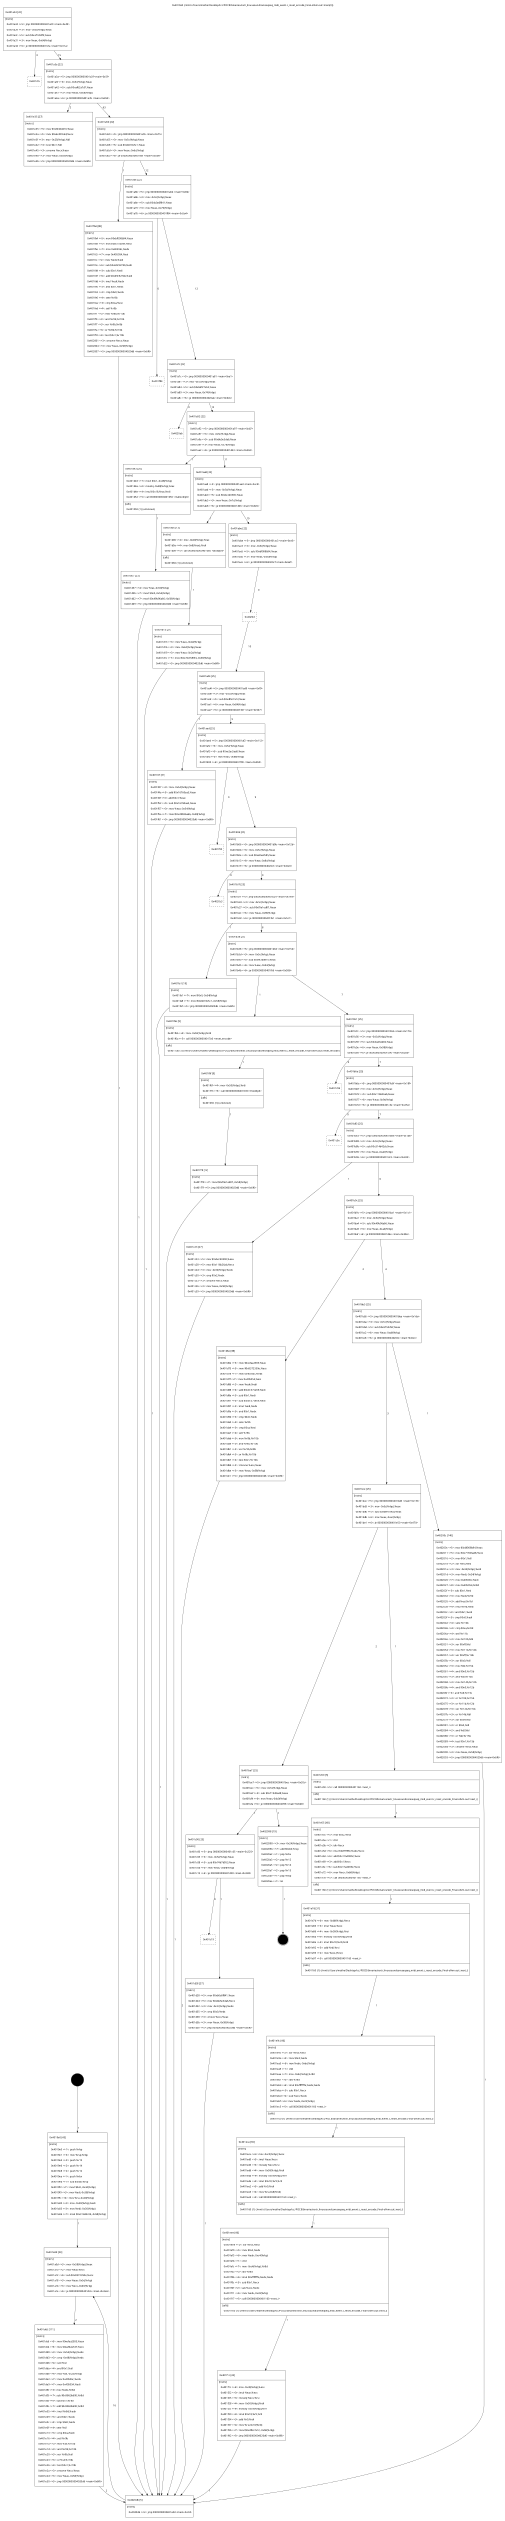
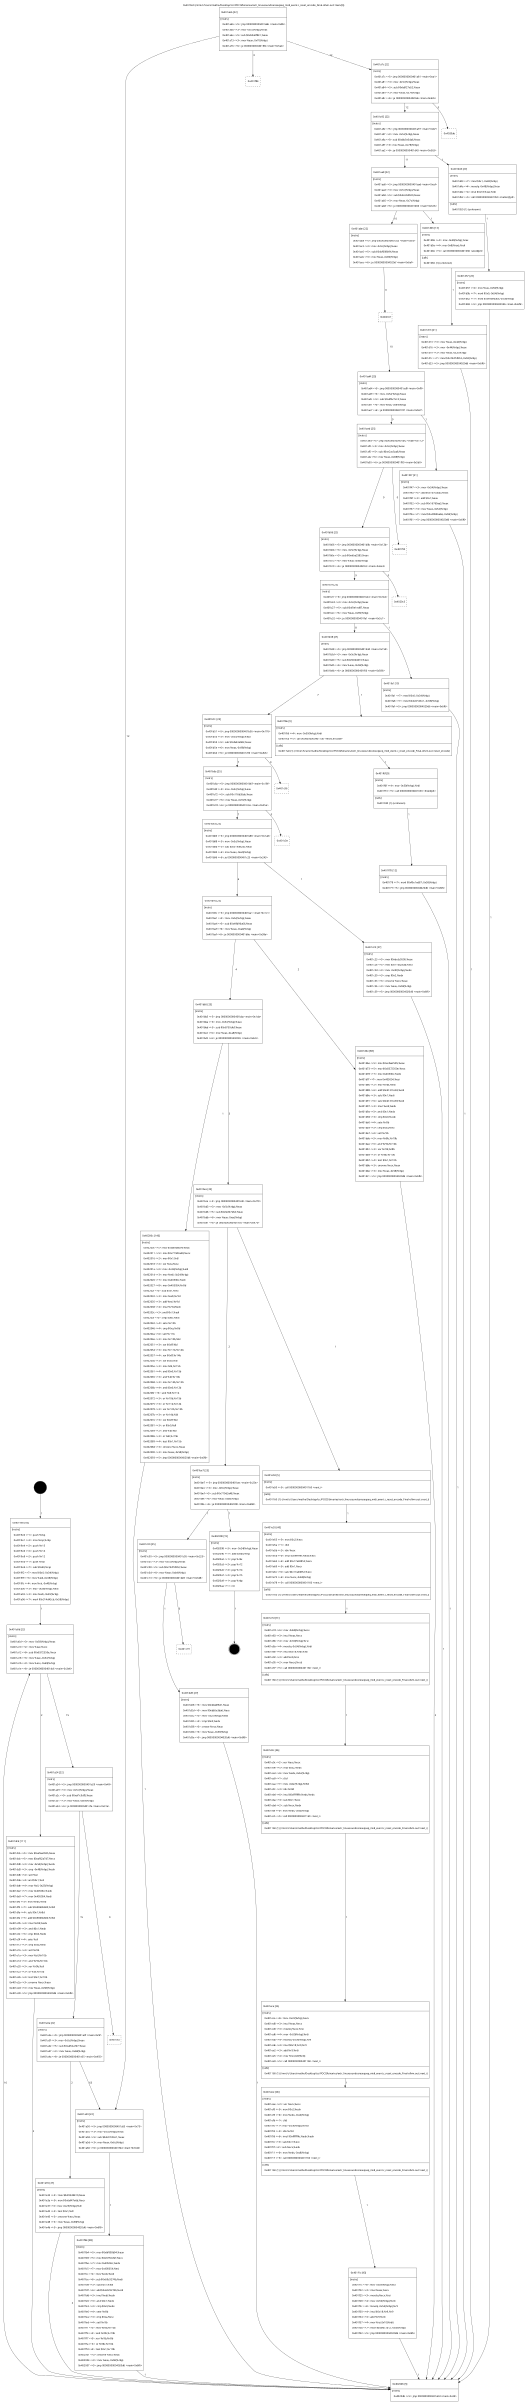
edge "0x401a50 [22]" -> "0x401a66 [22]": reversed
edge "0x401a0d [23]" -> "0x401a24 [22]": added, label "15"
edge "0x401e35 [27]" -> "0x4020d6 [5]": added, label "2"
